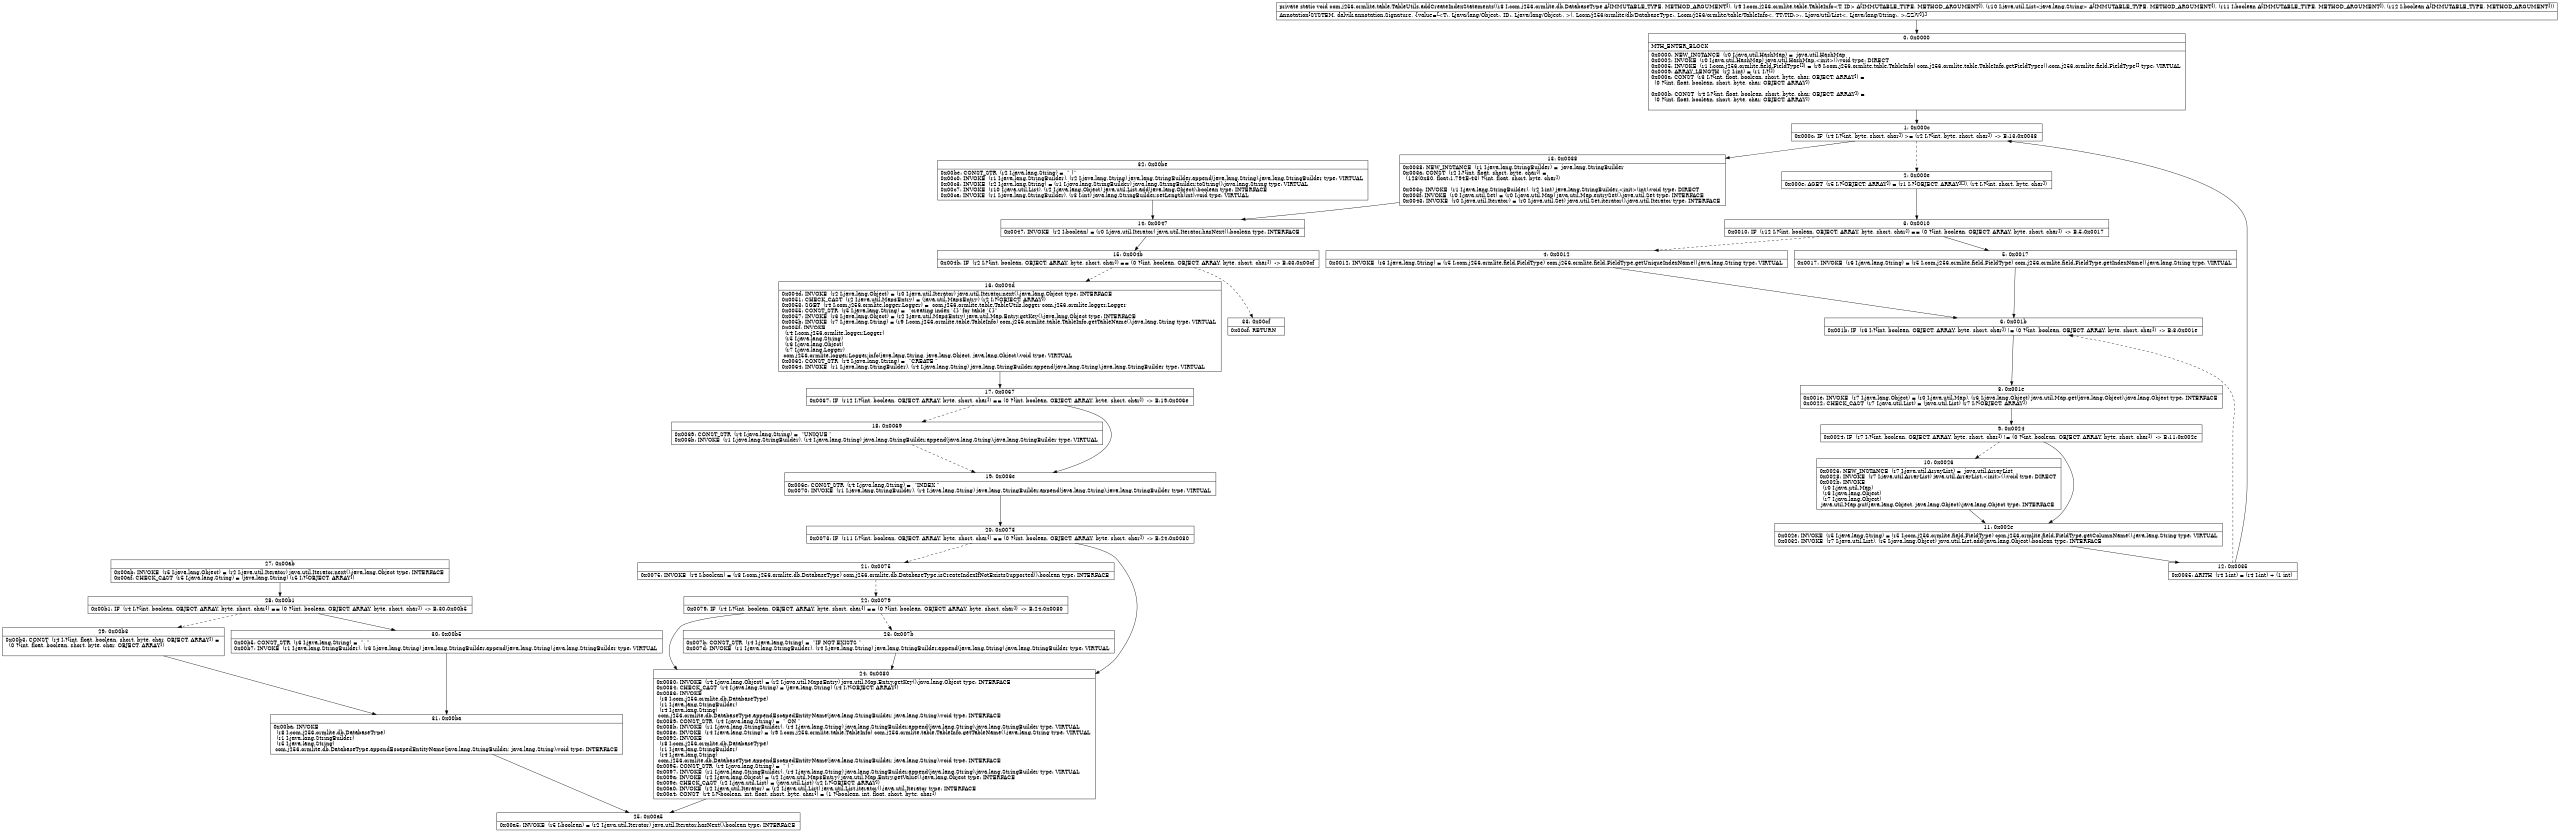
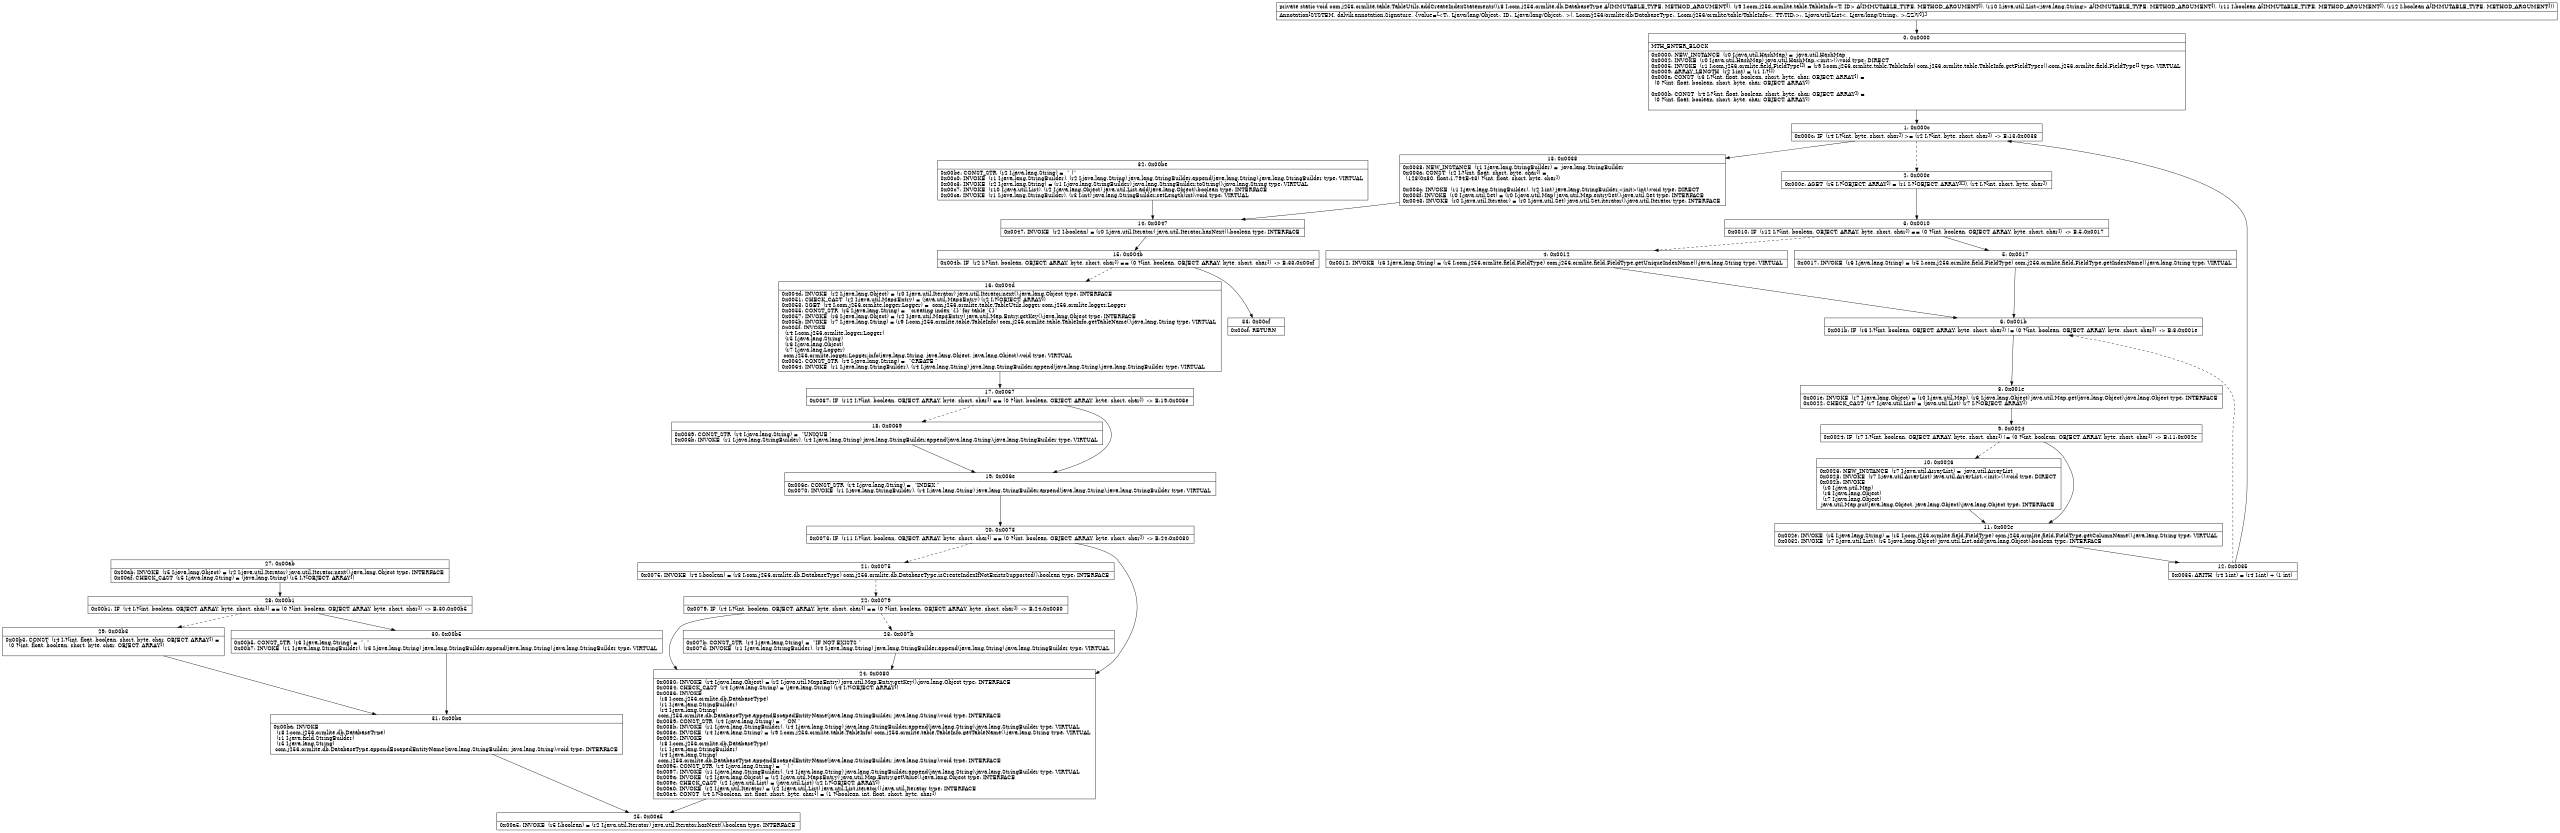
edge "15: 0x004b" -> "33: 0x00cf": style dashed -> solid
edge "18: 0x0069" -> "19: 0x006e": style dashed -> solid
node "31: 0x00ba": text "(r1 I:java.lang.StringBuilder)" -> "(r1 I:java.field.StringBuilder)"
